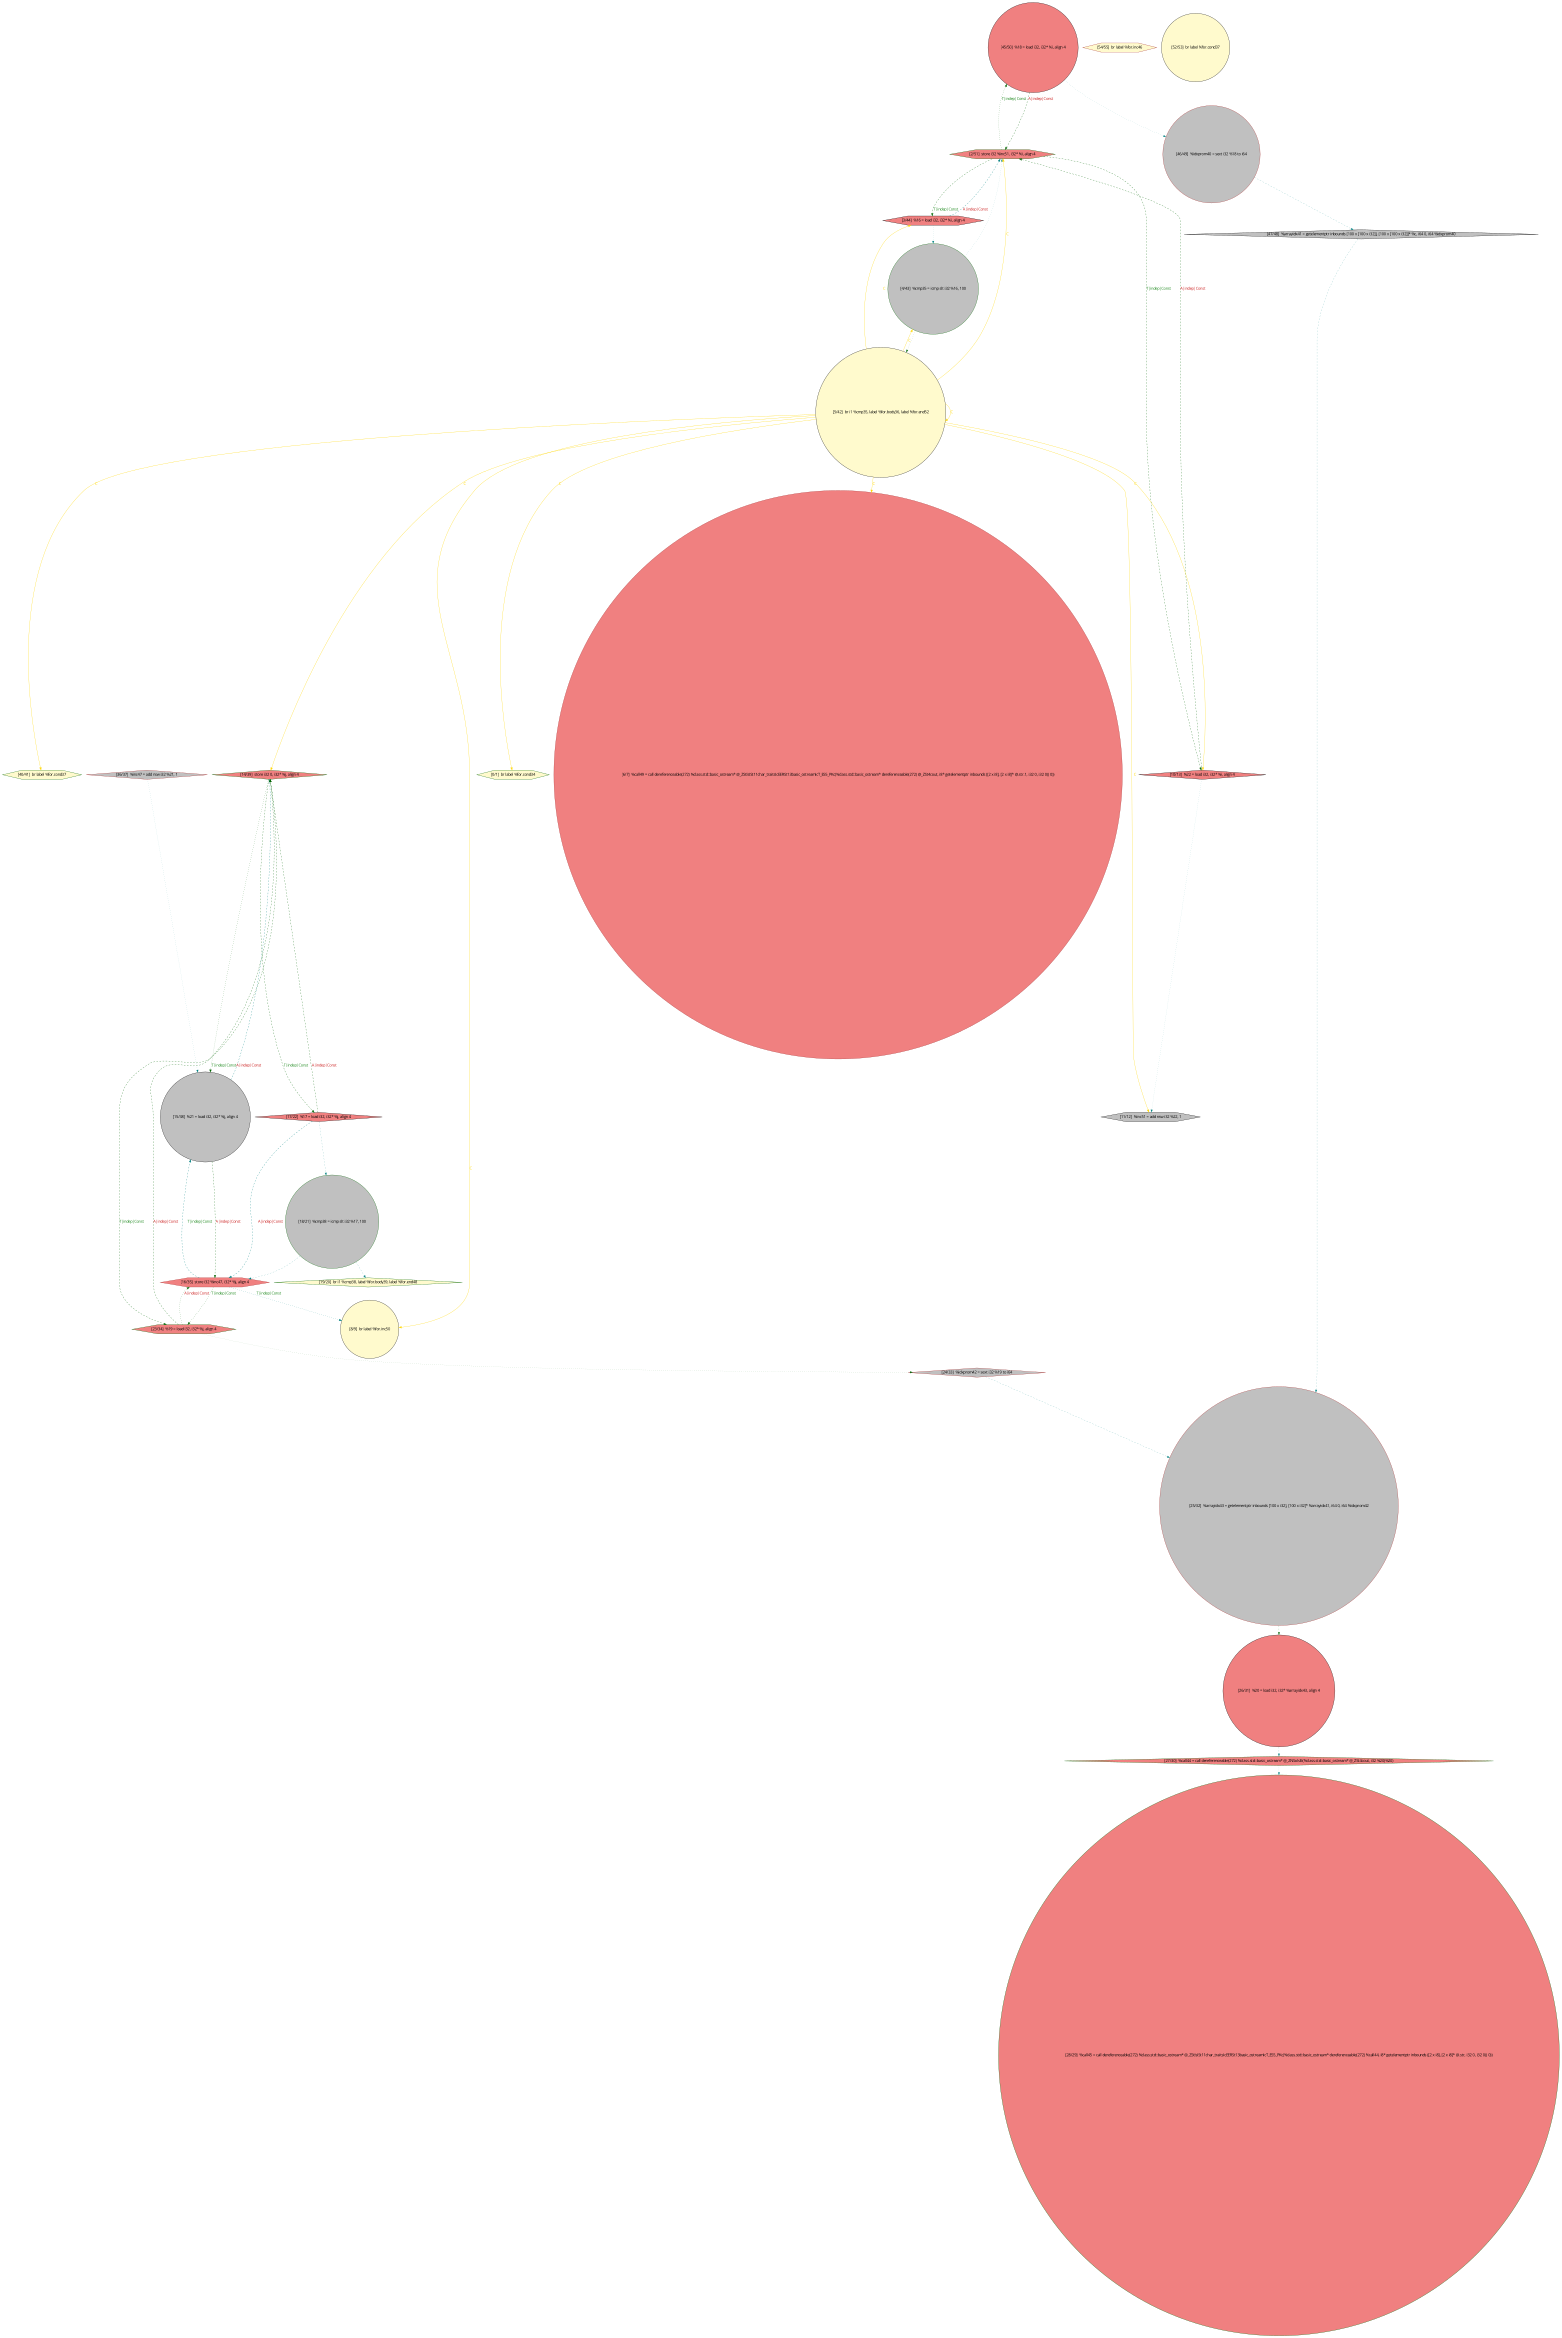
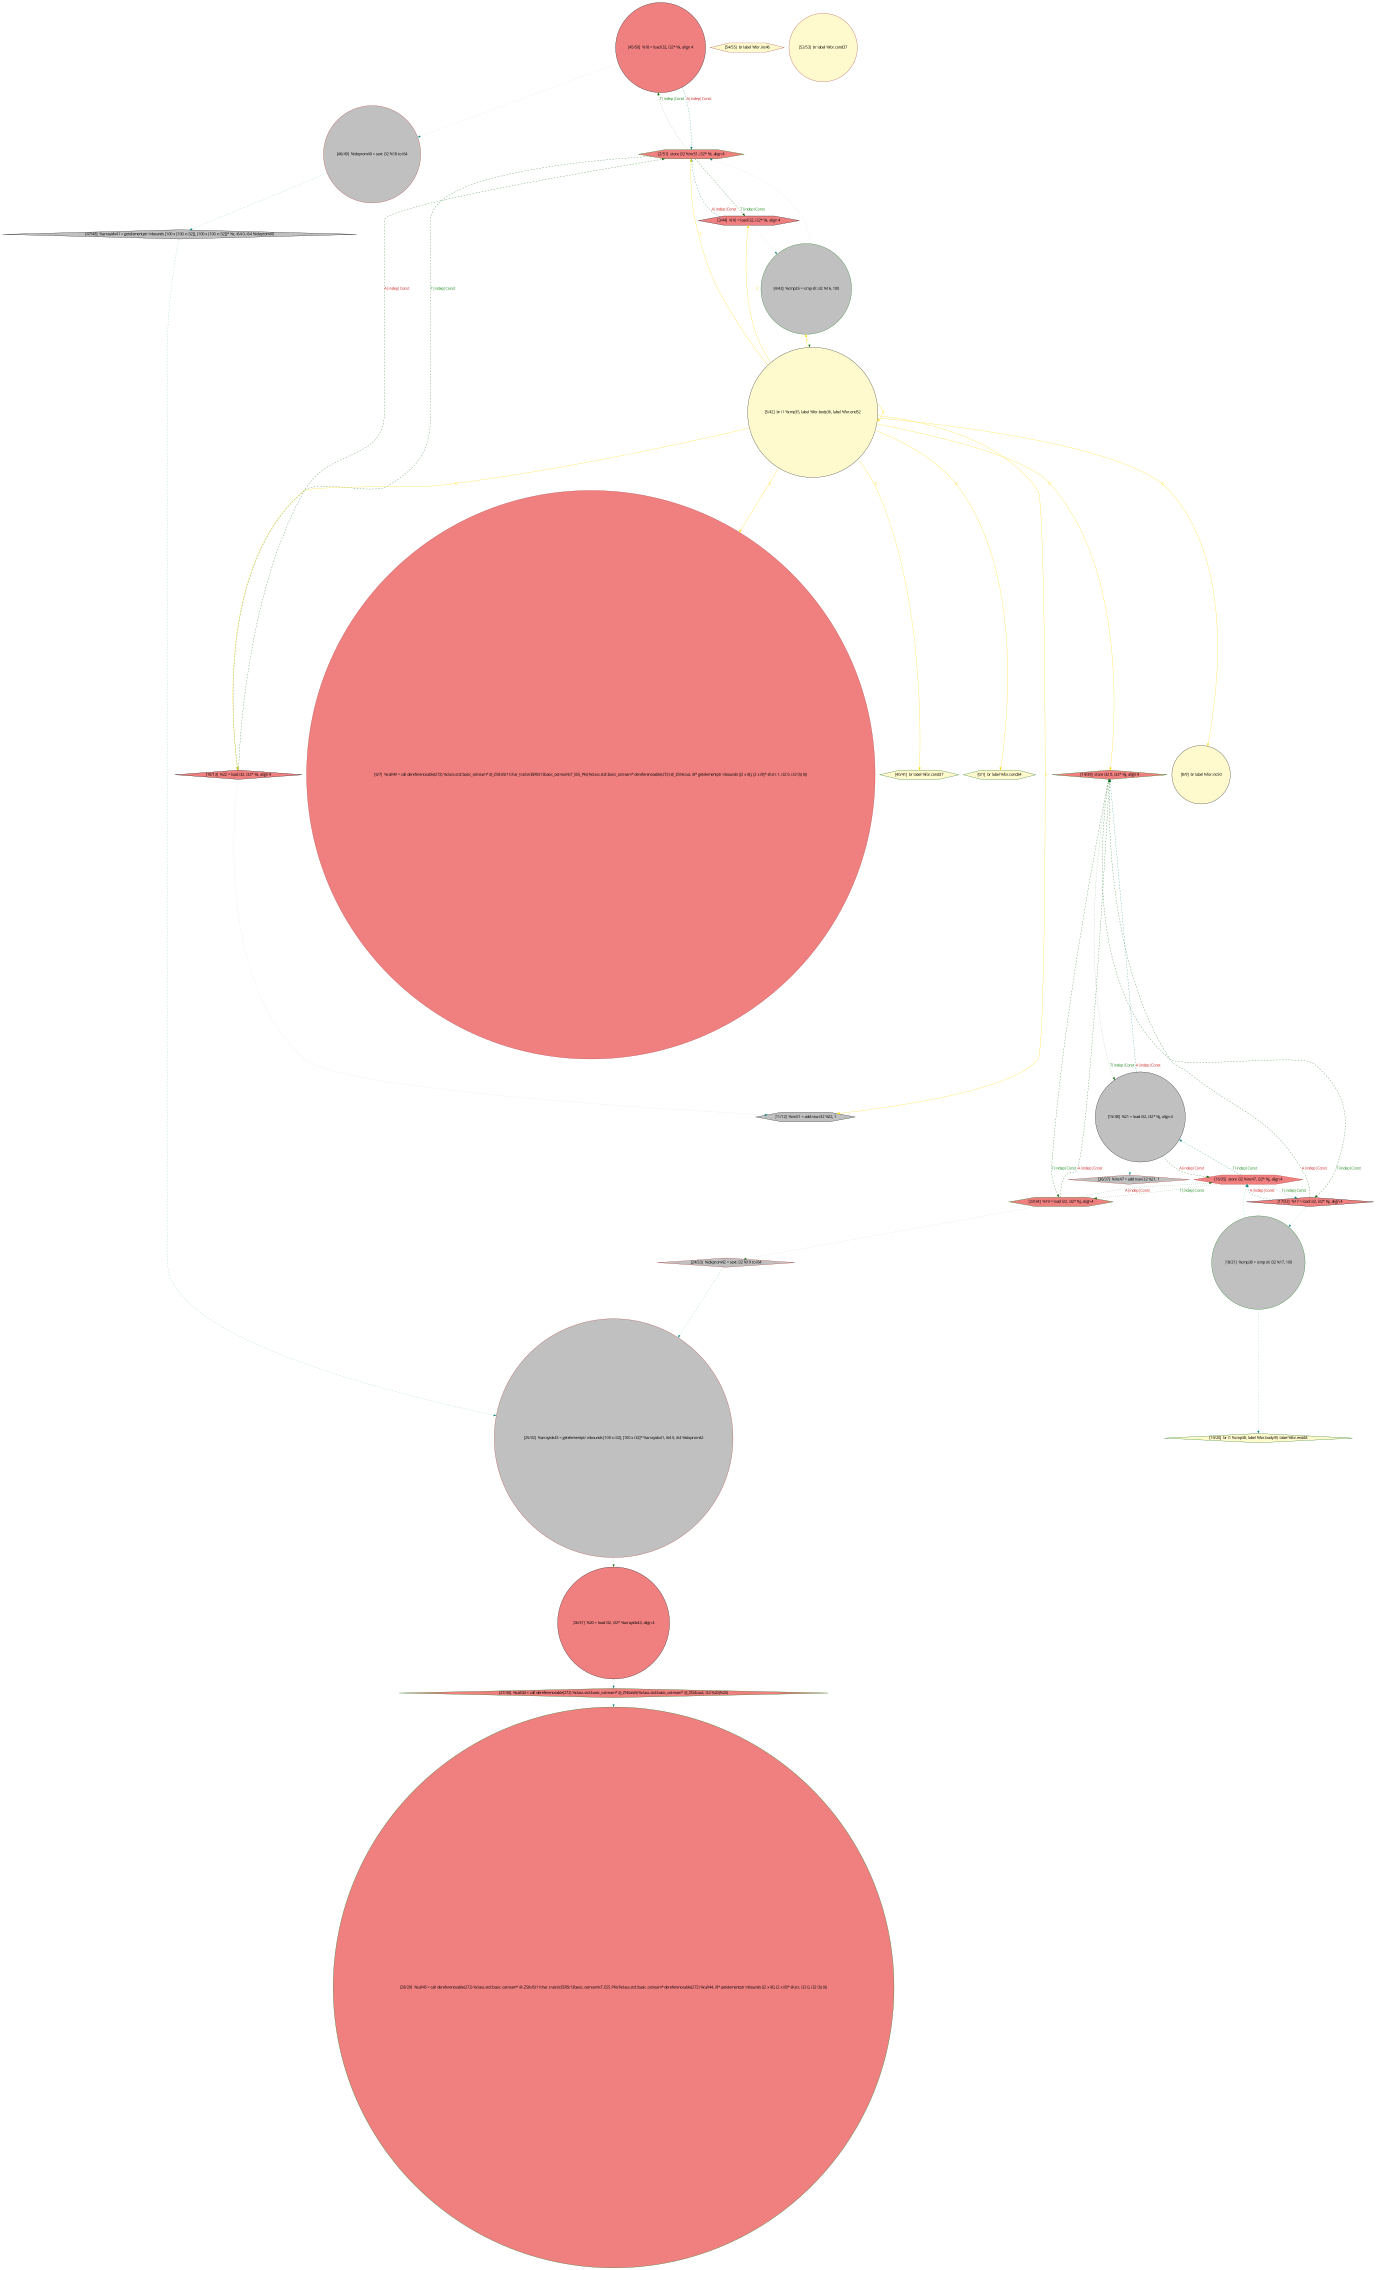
node "[52/53]  br label %for.cond37": color black -> brown
edge "[45/50]  %18 = load i32, i32* %i, align 4" -> "[2/51]  store i32 %inc51, i32* %i, align 4": color darkgreen -> teal
edge "[36/37]  %inc47 = add nsw i32 %21, 1" -> "[15/38]  %21 = load i32, i32* %j, align 4": reversed
edge "[16/35]  store i32 %inc47, i32* %j, align 4" -> "[8/9]  br label %for.inc50": now "[16/35]  store i32 %inc47, i32* %j, align 4" -> "[17/22]  %17 = load i32, i32* %j, align 4"
